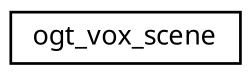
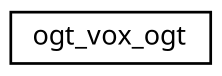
node "ogt_vox_scene": label "ogt_vox_scene" -> "ogt_vox_ogt"
